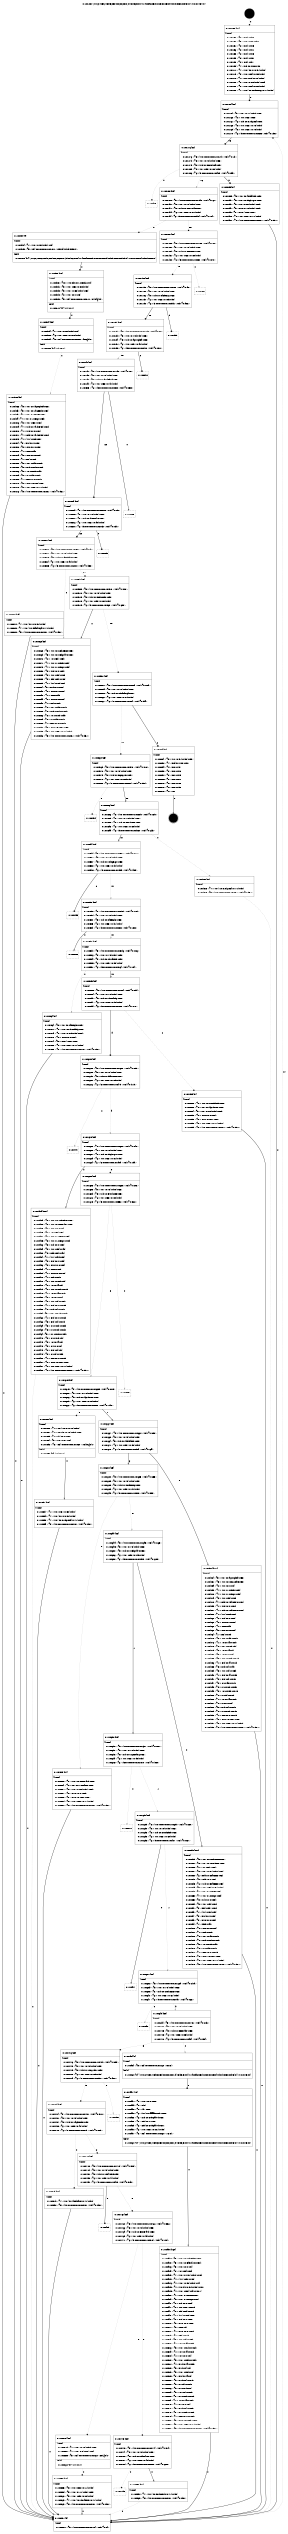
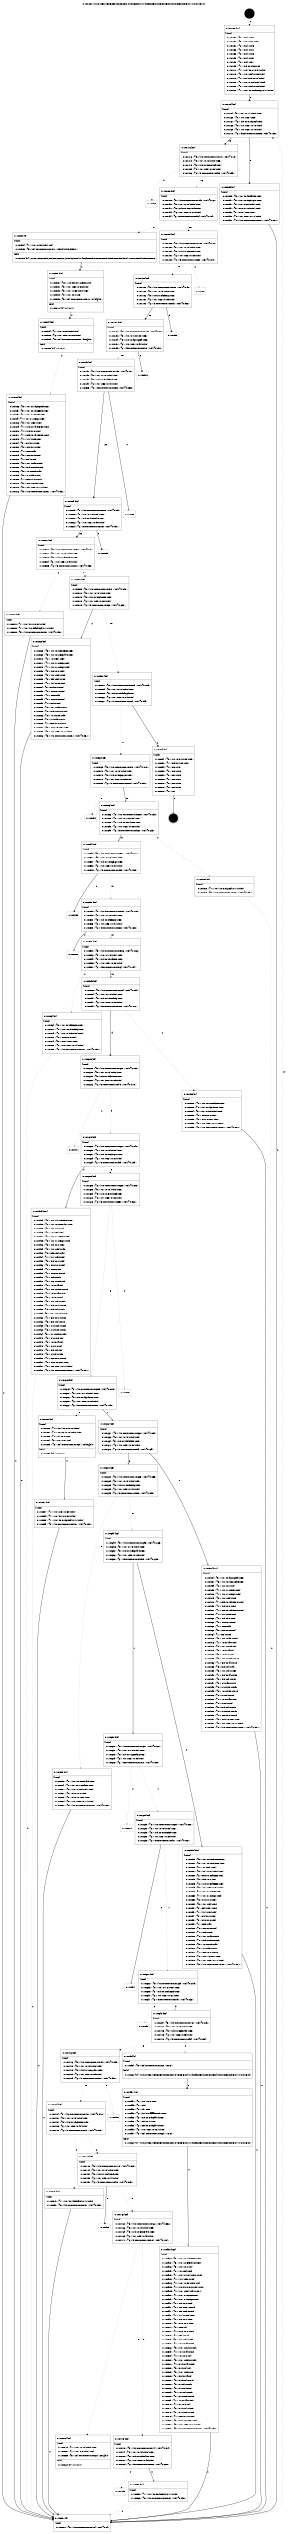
edge "0x401476 [22]" -> "0x4018ee [27]": now "0x40145f [23]" -> "0x4018ee [27]"
edge "0x401522 [25]" -> "0x401a68 [83]": now "0x401522 [25]" -> "0x40201c [19]"
edge "0x40186f [27]" -> "0x402184 [5]": style bold -> dotted
node "0x40185a [21]": removed
